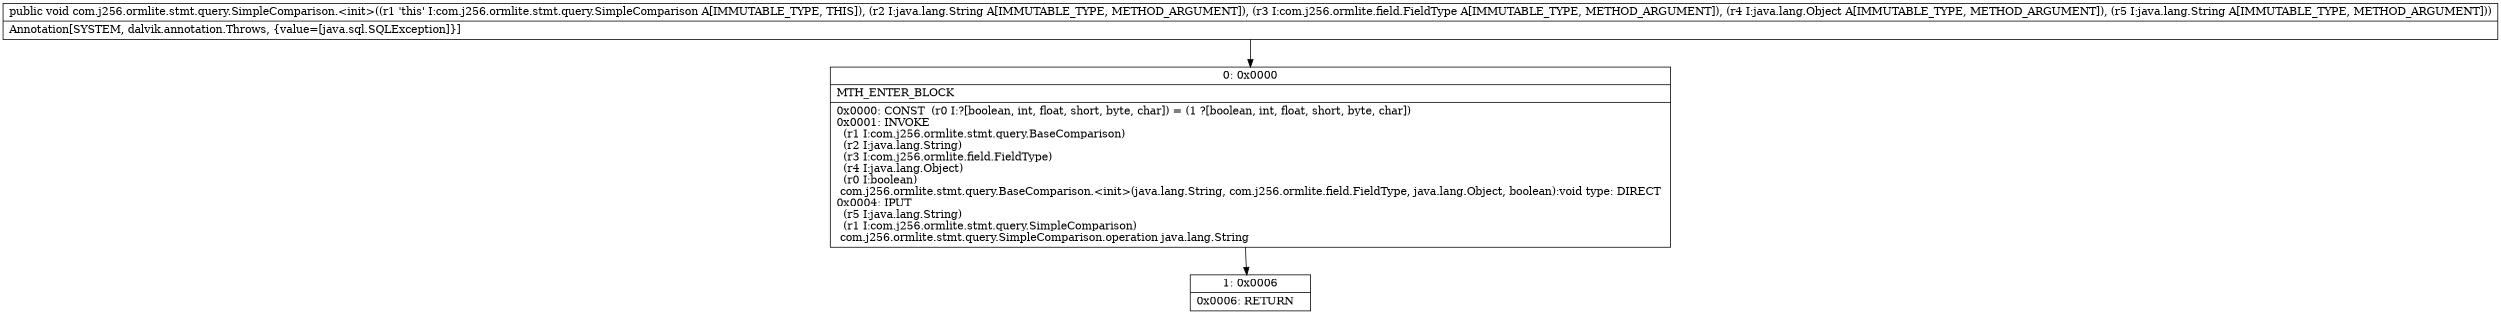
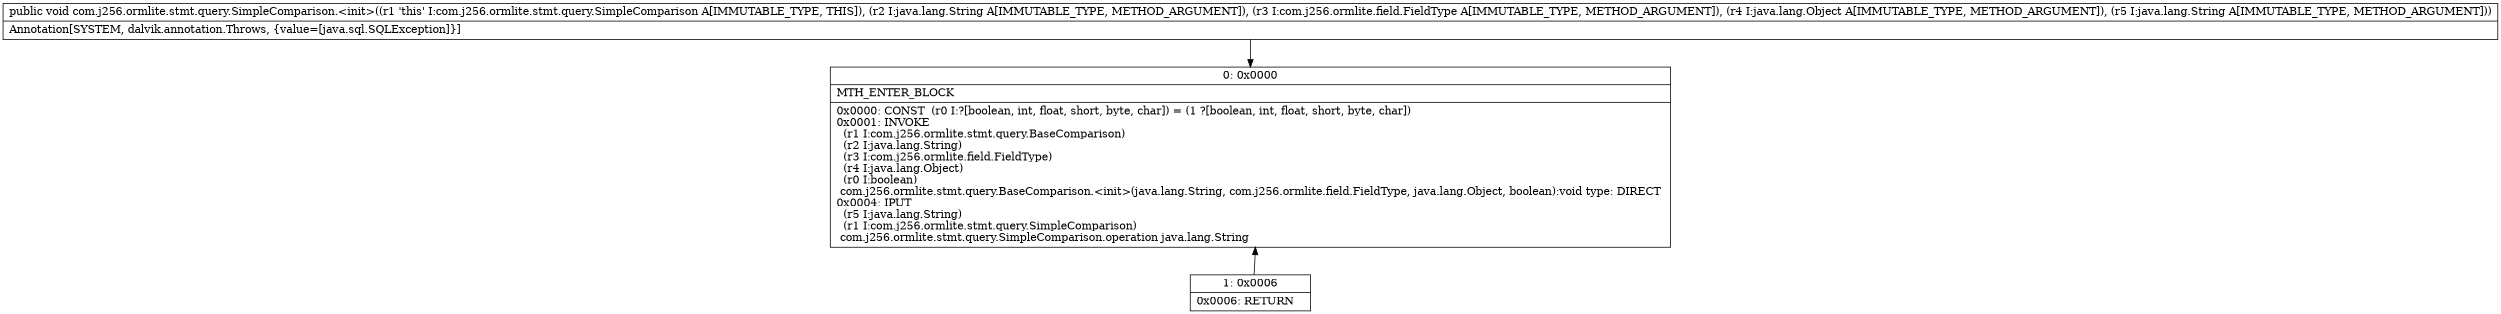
edge "0: 0x0000" -> "1: 0x0006": reversed
